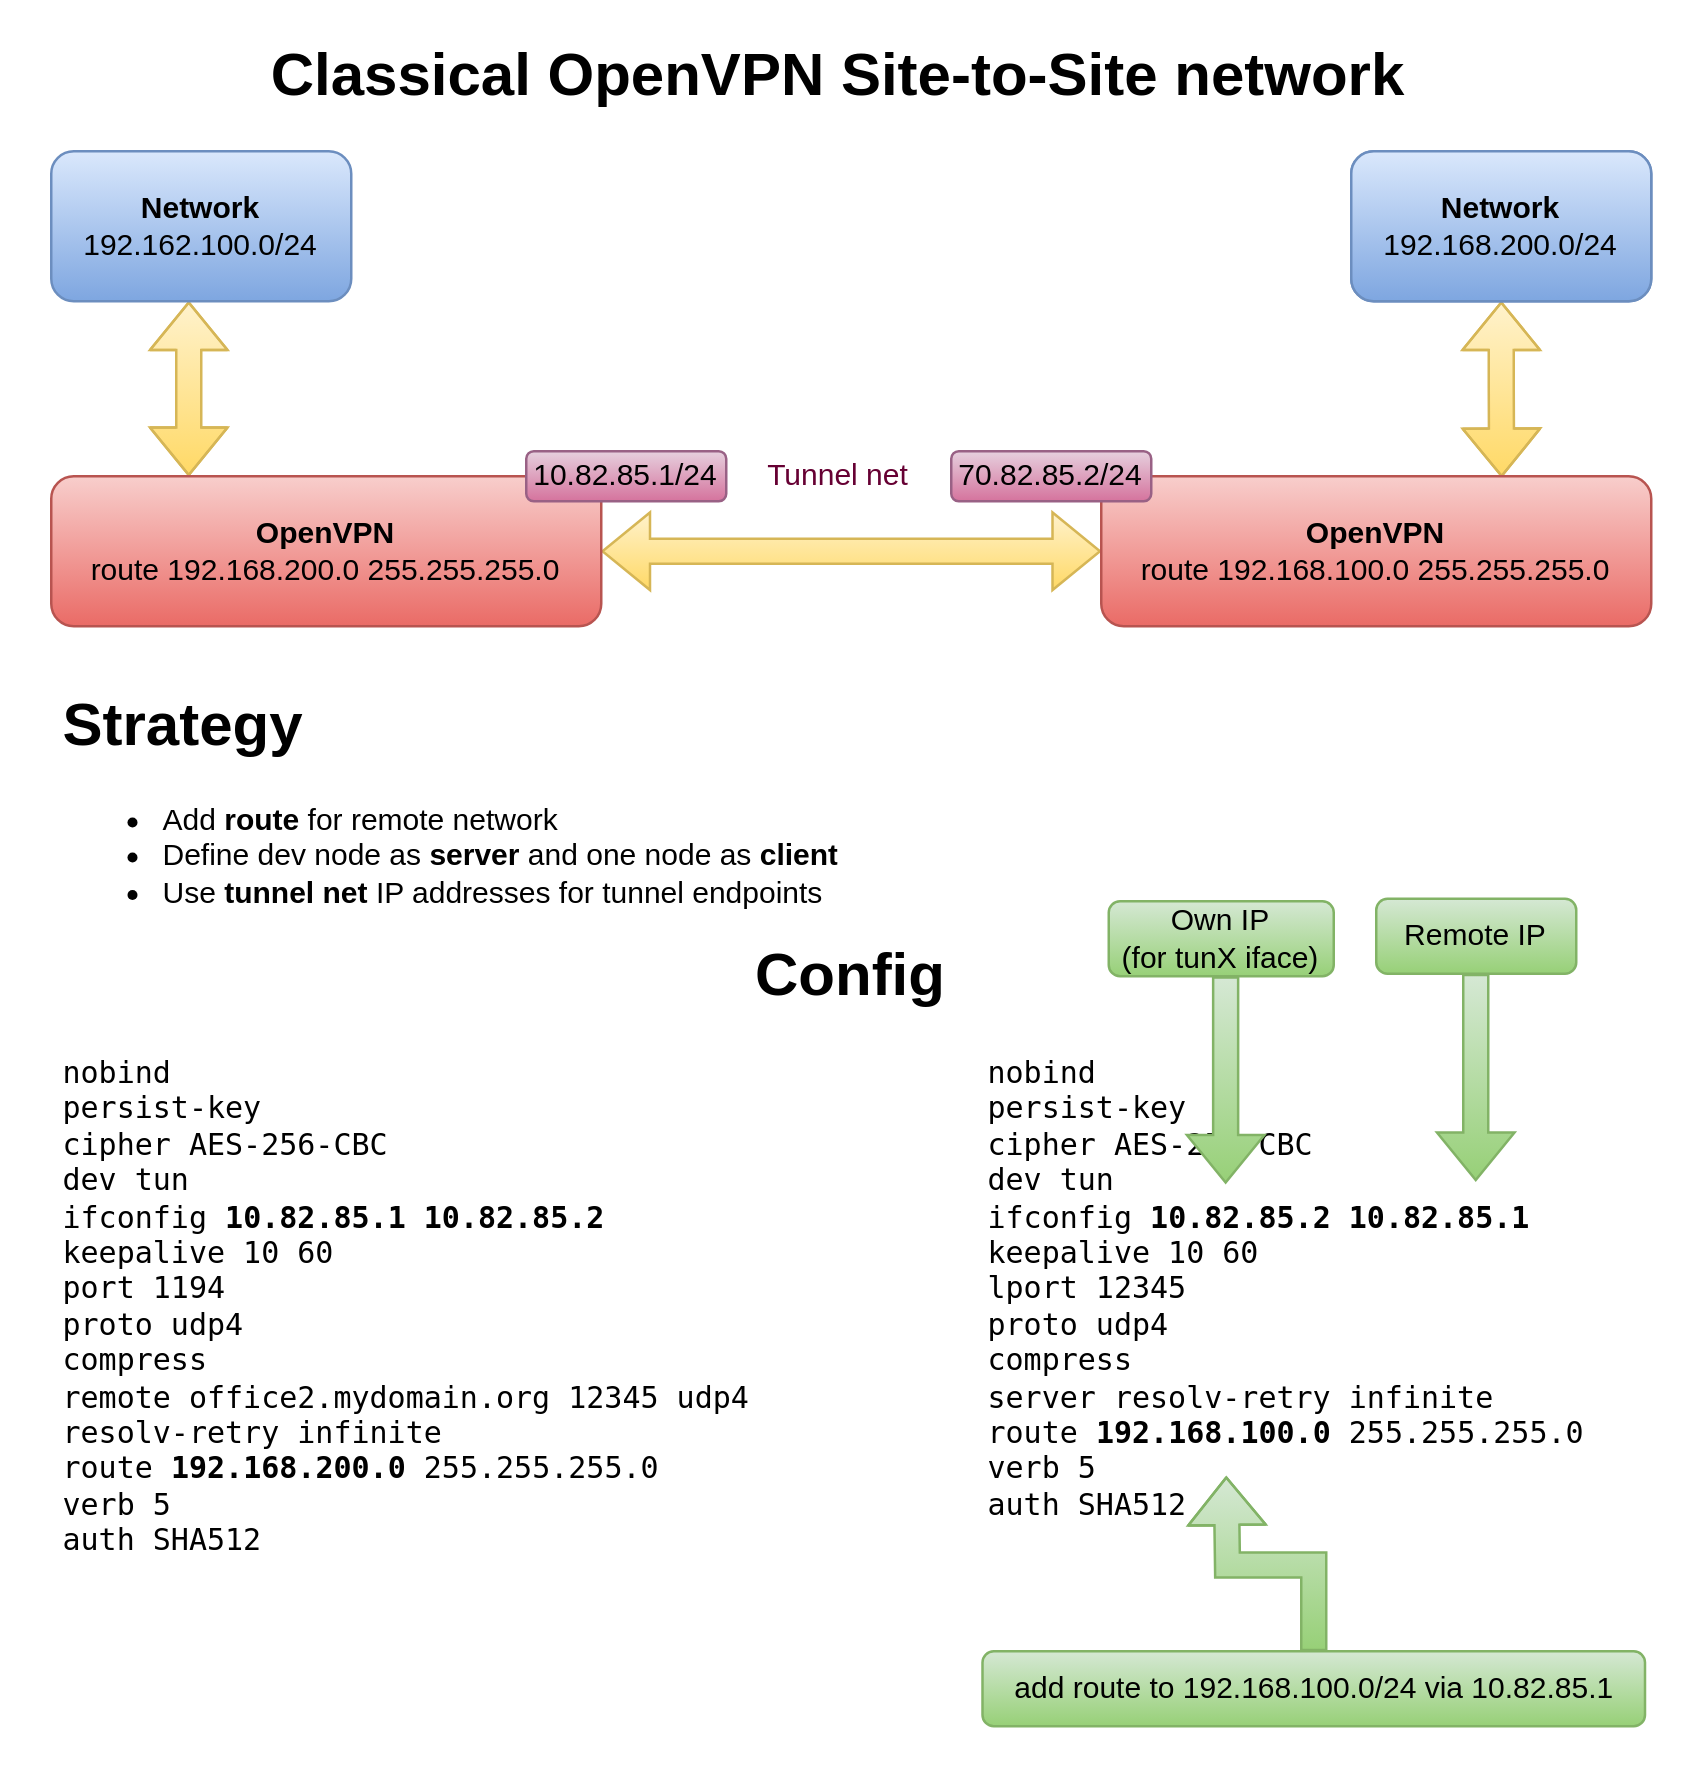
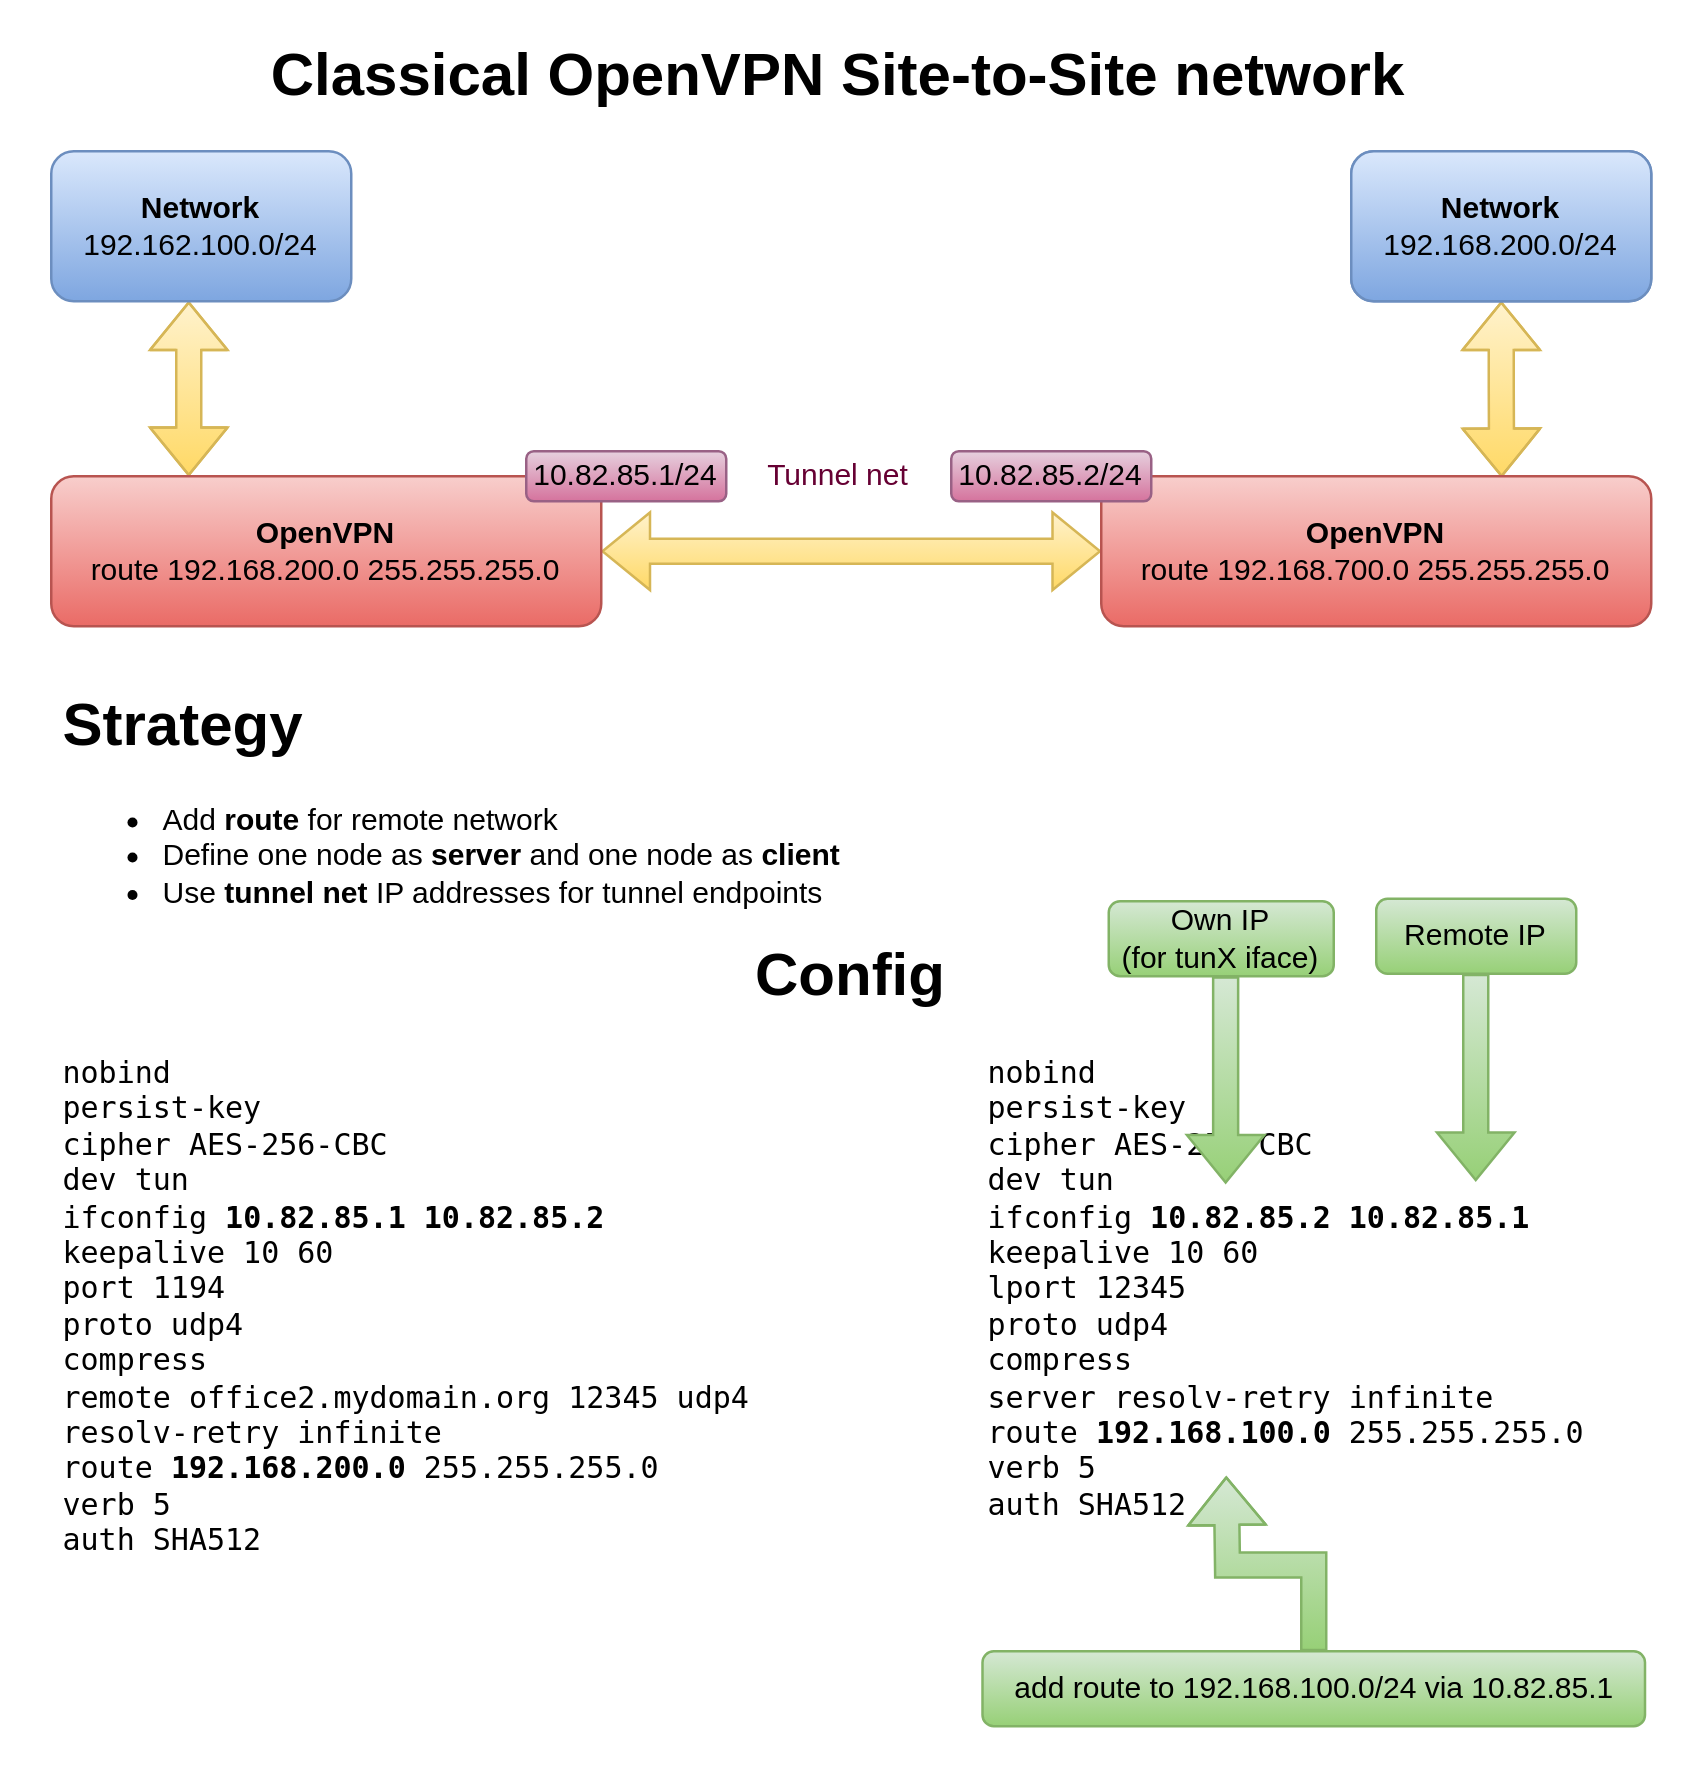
node "70.82.85.2/24": label "70.82.85.2/24" -> "10.82.85.2/24"
node "OpenVPN route 192.168.100.0 255.255.255.0": label "OpenVPN route 192.168.100.0 255.255.255.0" -> "OpenVPN route 192.168.700.0 255.255.255.0"
node "Strategy Add route for remote network Define dev node as server and one node as client Use tunnel net IP addresses for tunnel endpoints": label "Strategy Add route for remote network Define dev node as server and one node as client Use tunnel net IP addresses for tunnel endpoints" -> "Strategy Add route for remote network Define one node as server and one node as client Use tunnel net IP addresses for tunnel endpoints"
